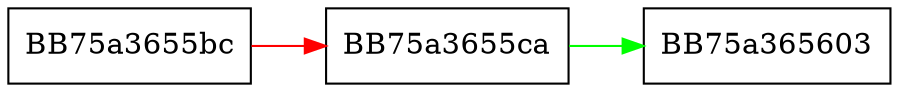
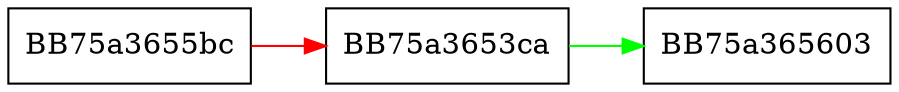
node "BB75a3655ca": label "BB75a3655ca" -> "BB75a3653ca"
